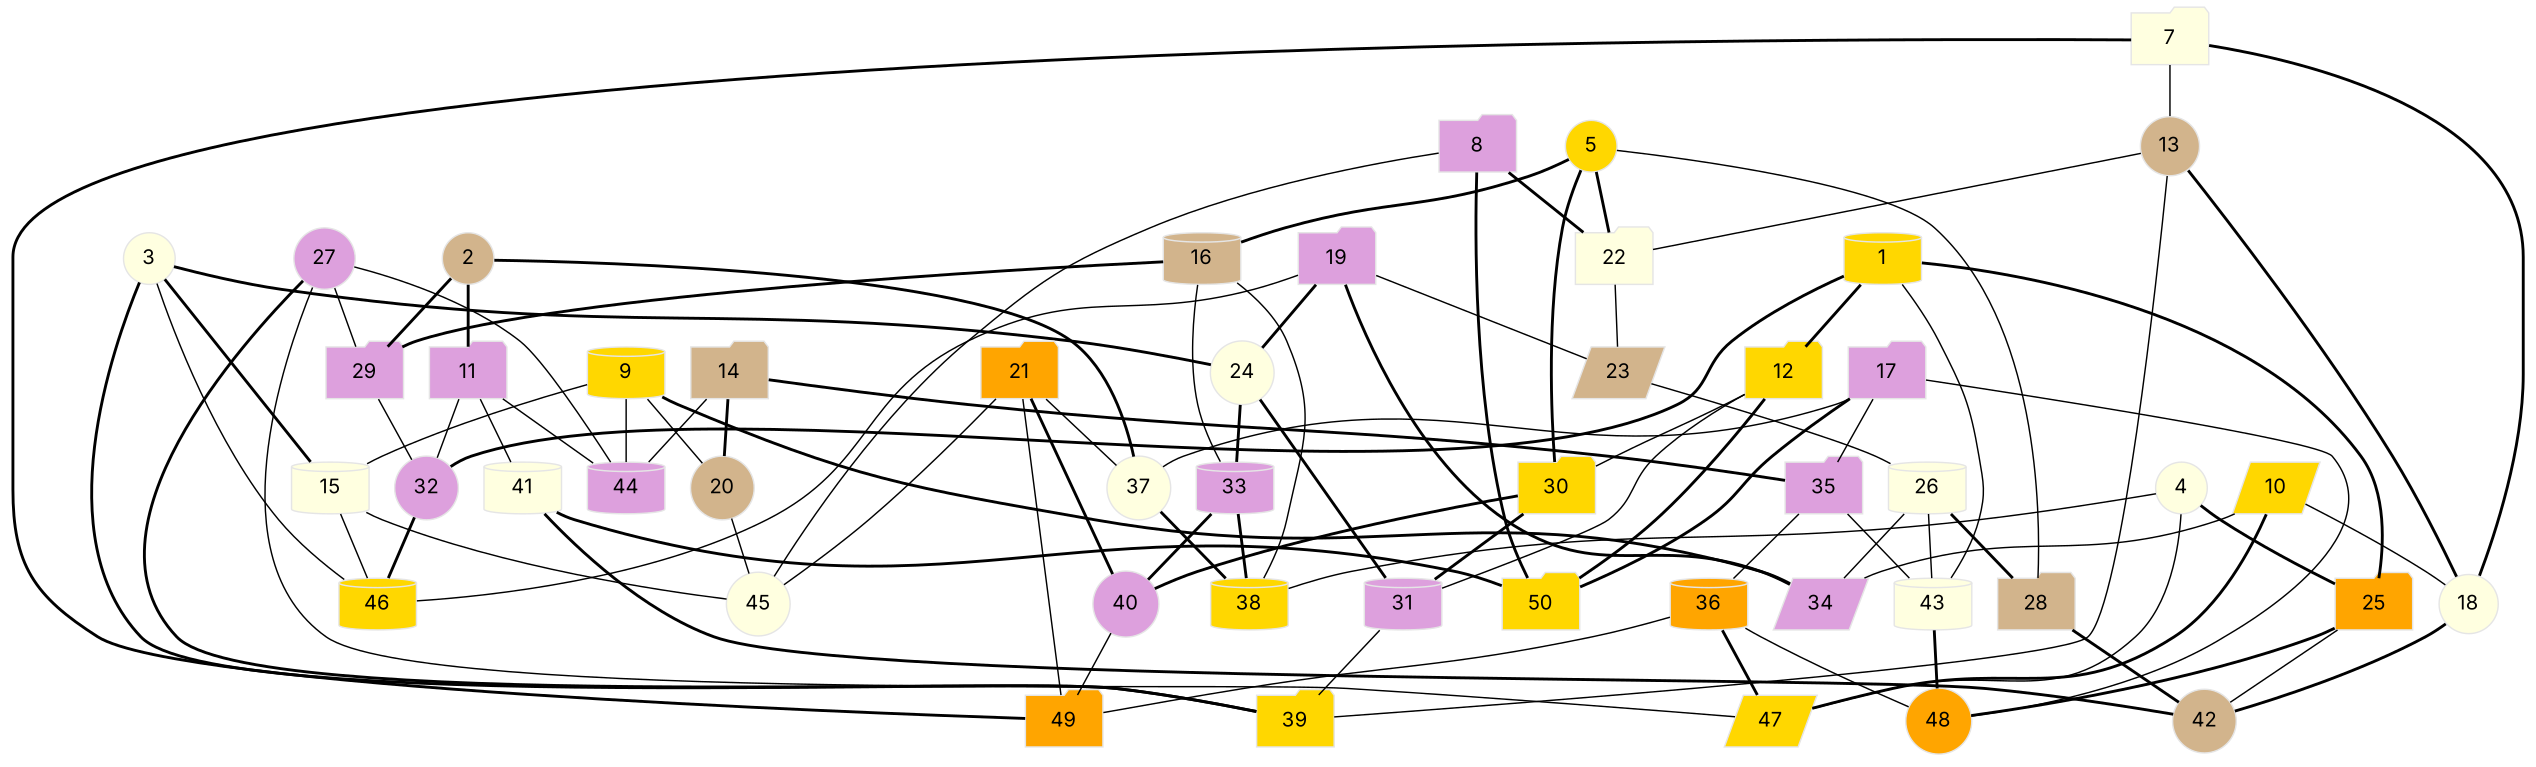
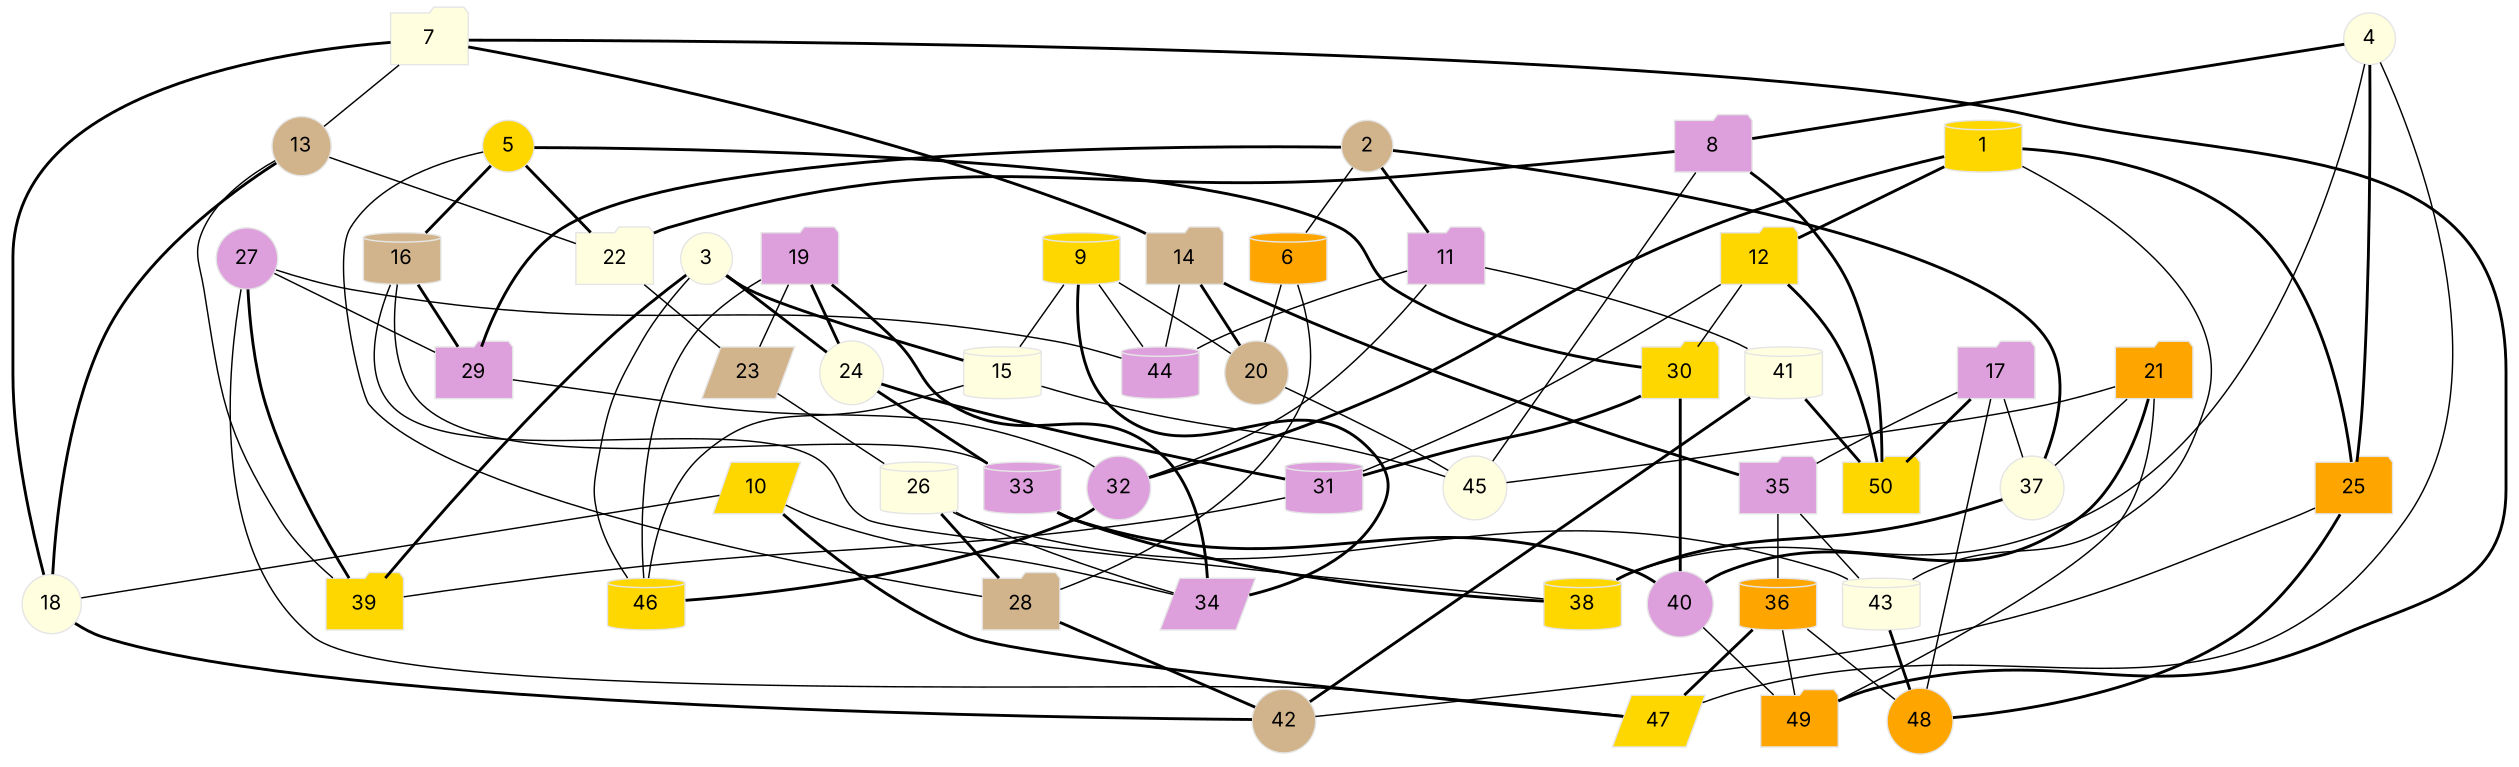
edge "4" -- "8": added
edge "7" -- "14": added
node "6": added
